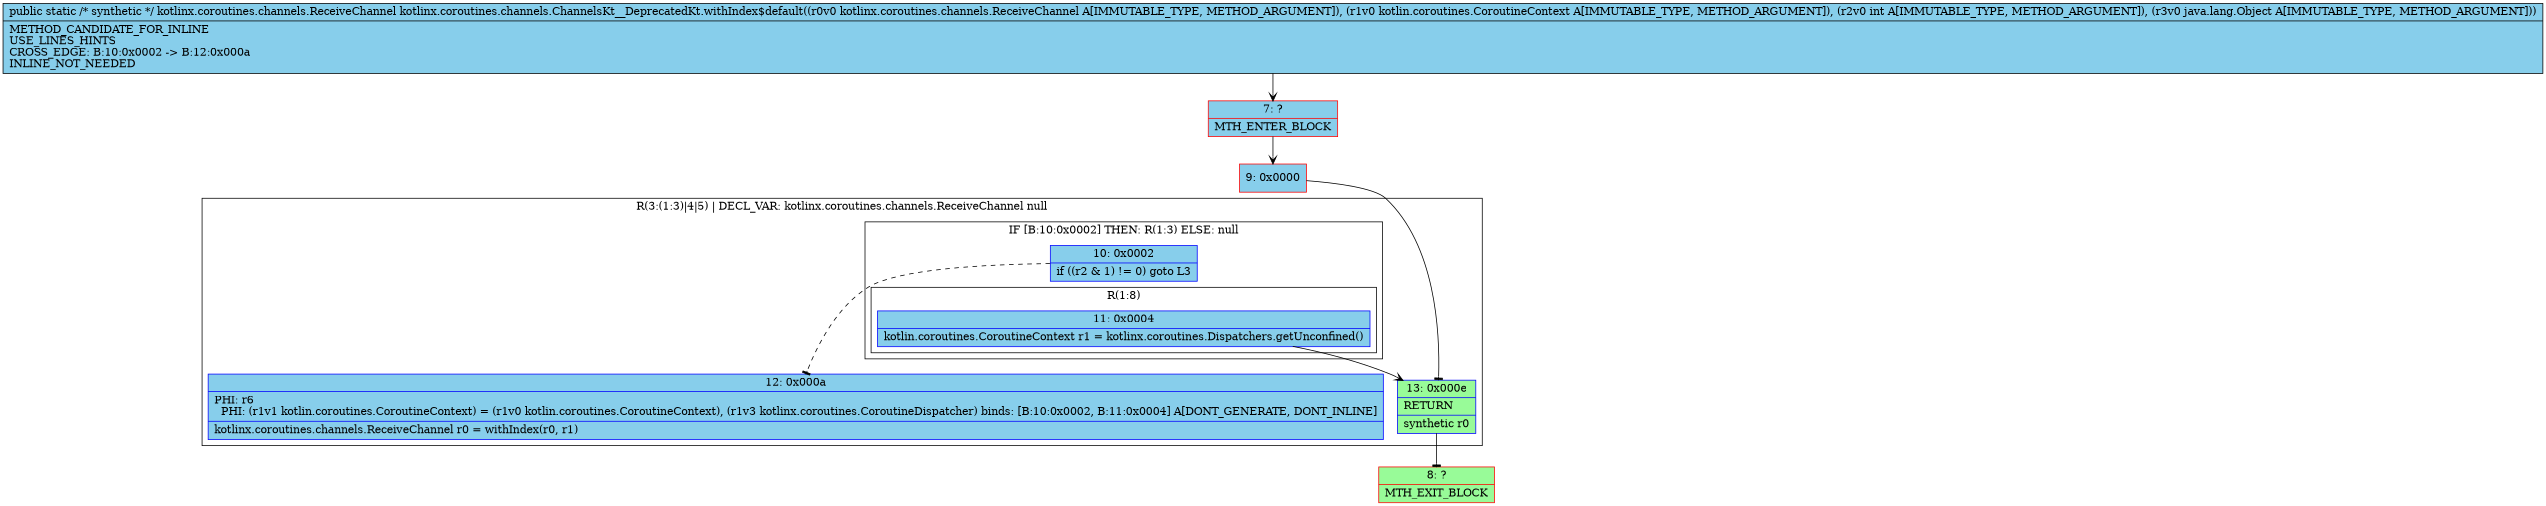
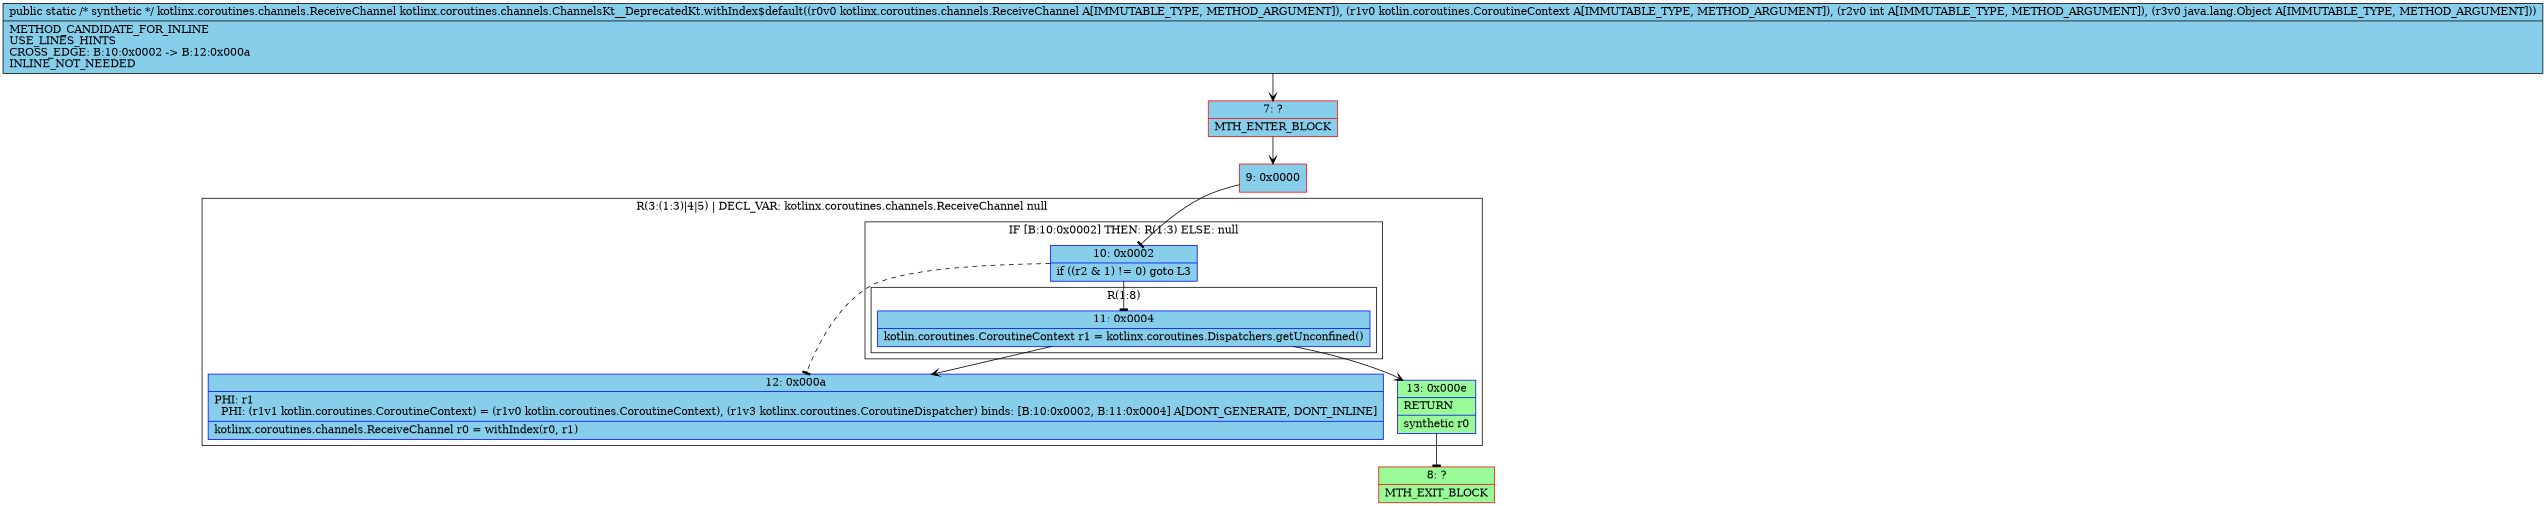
edge "9: 0x0000" -> "13: 0x000e": now "9: 0x0000" -> "10: 0x0002"
edge "10: 0x0002" -> "11: 0x0004": added
edge "11: 0x0004" -> "12: 0x000a": added
node "12: 0x000a": text "PHI: r6" -> "PHI: r1"
